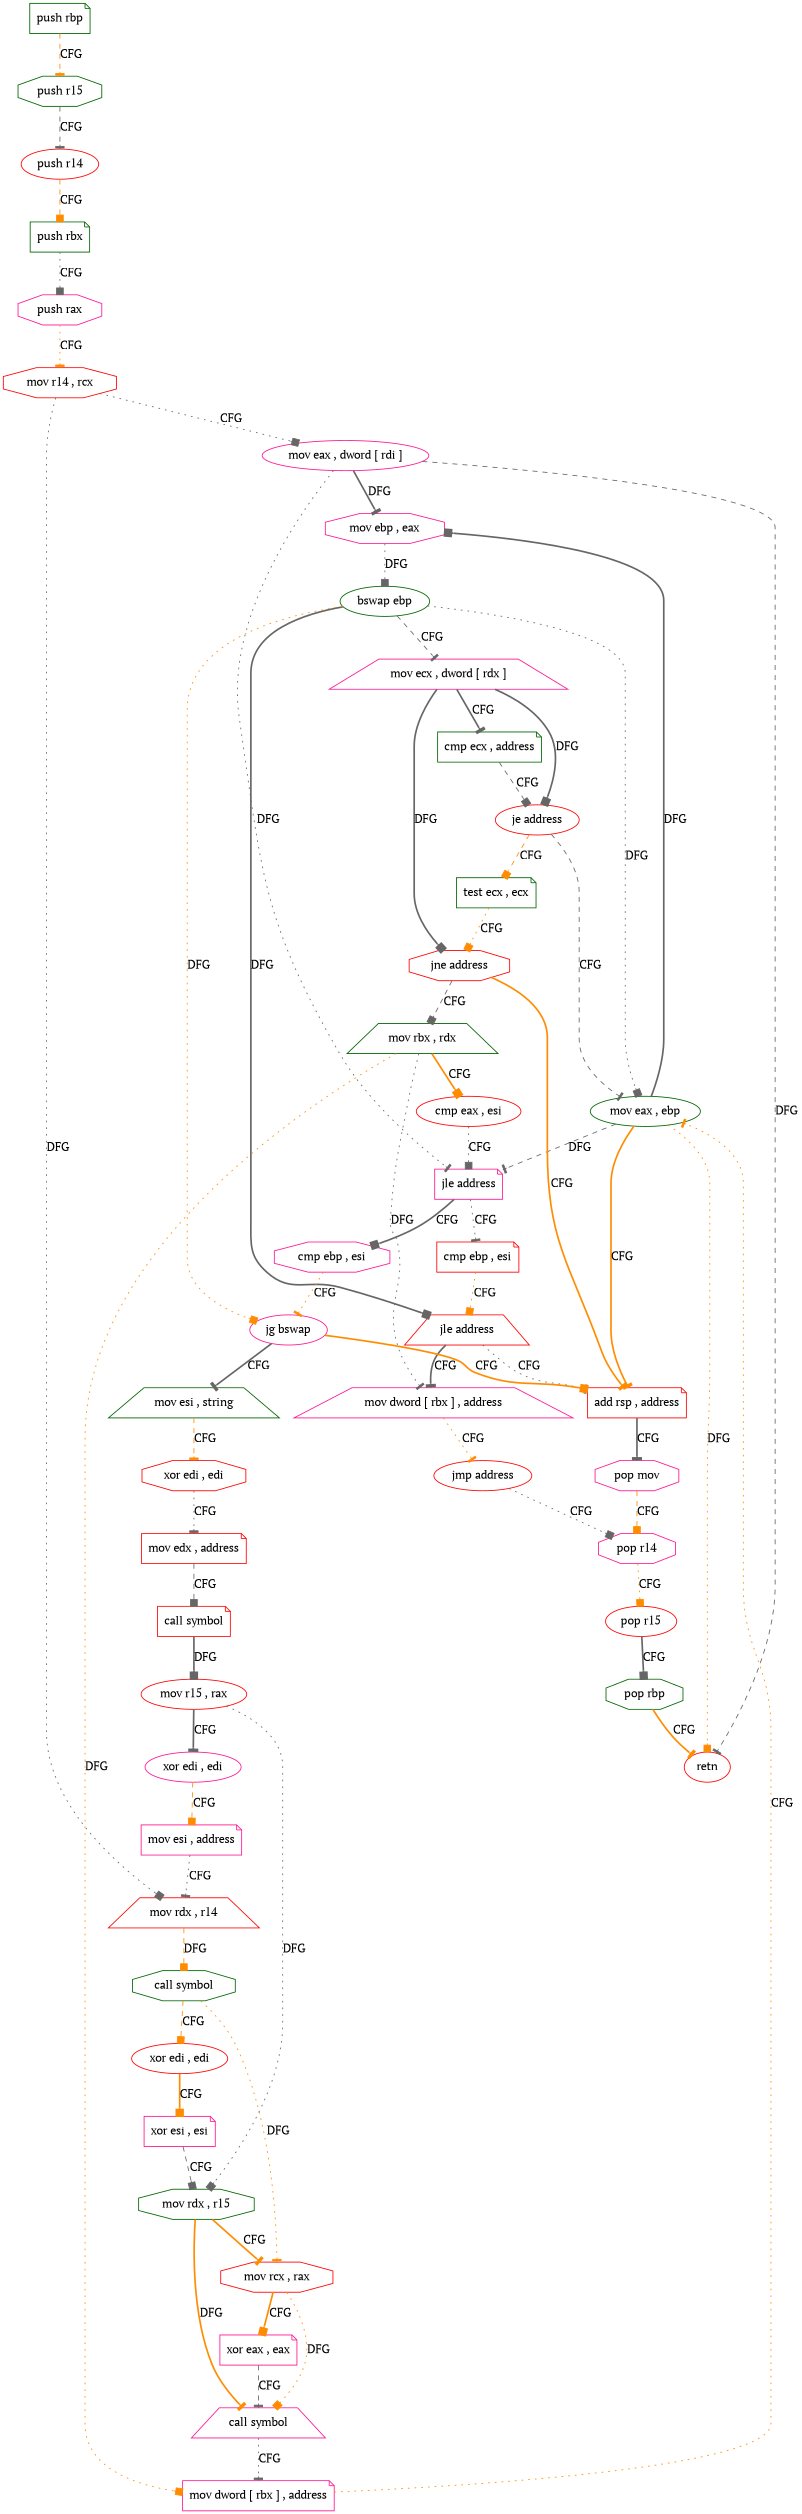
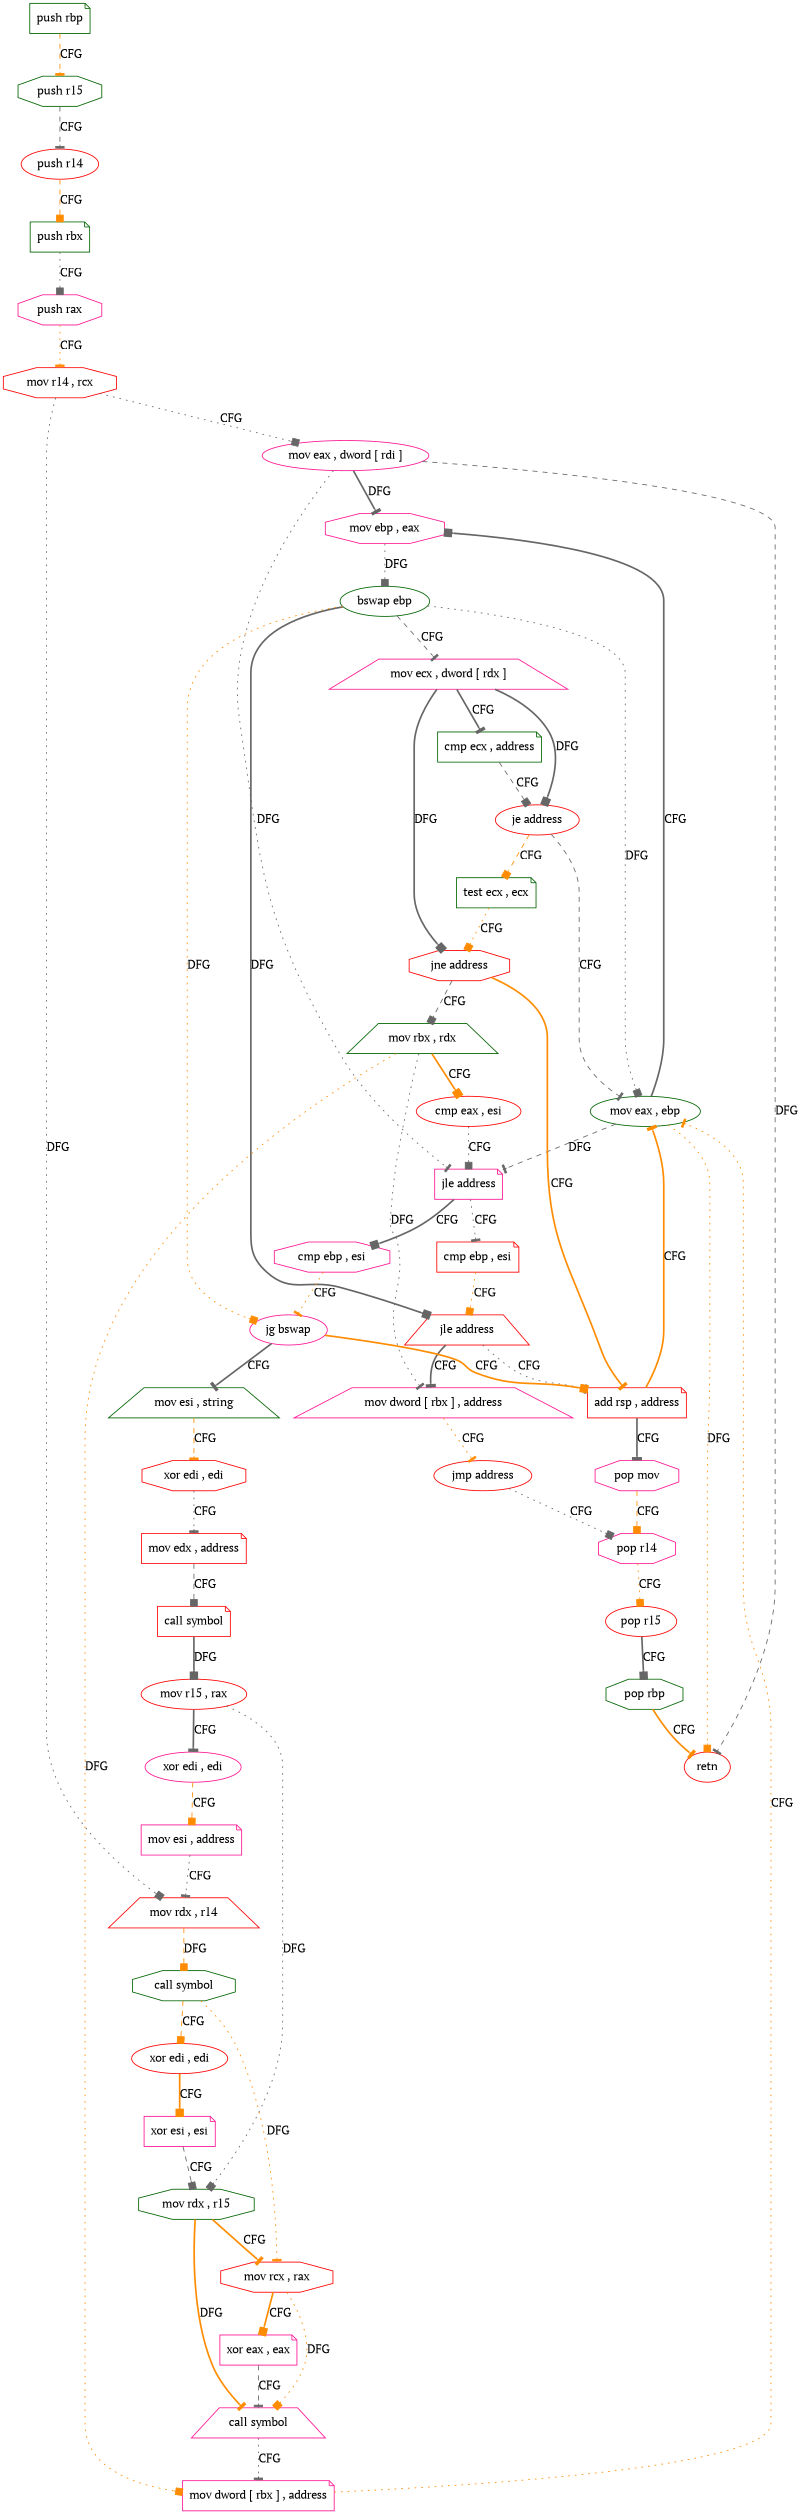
edge "mov eax , ebp" -> "mov ebp , eax": label "DFG" -> "CFG"
edge "mov eax , ebp" -> "add rsp , address": reversed
